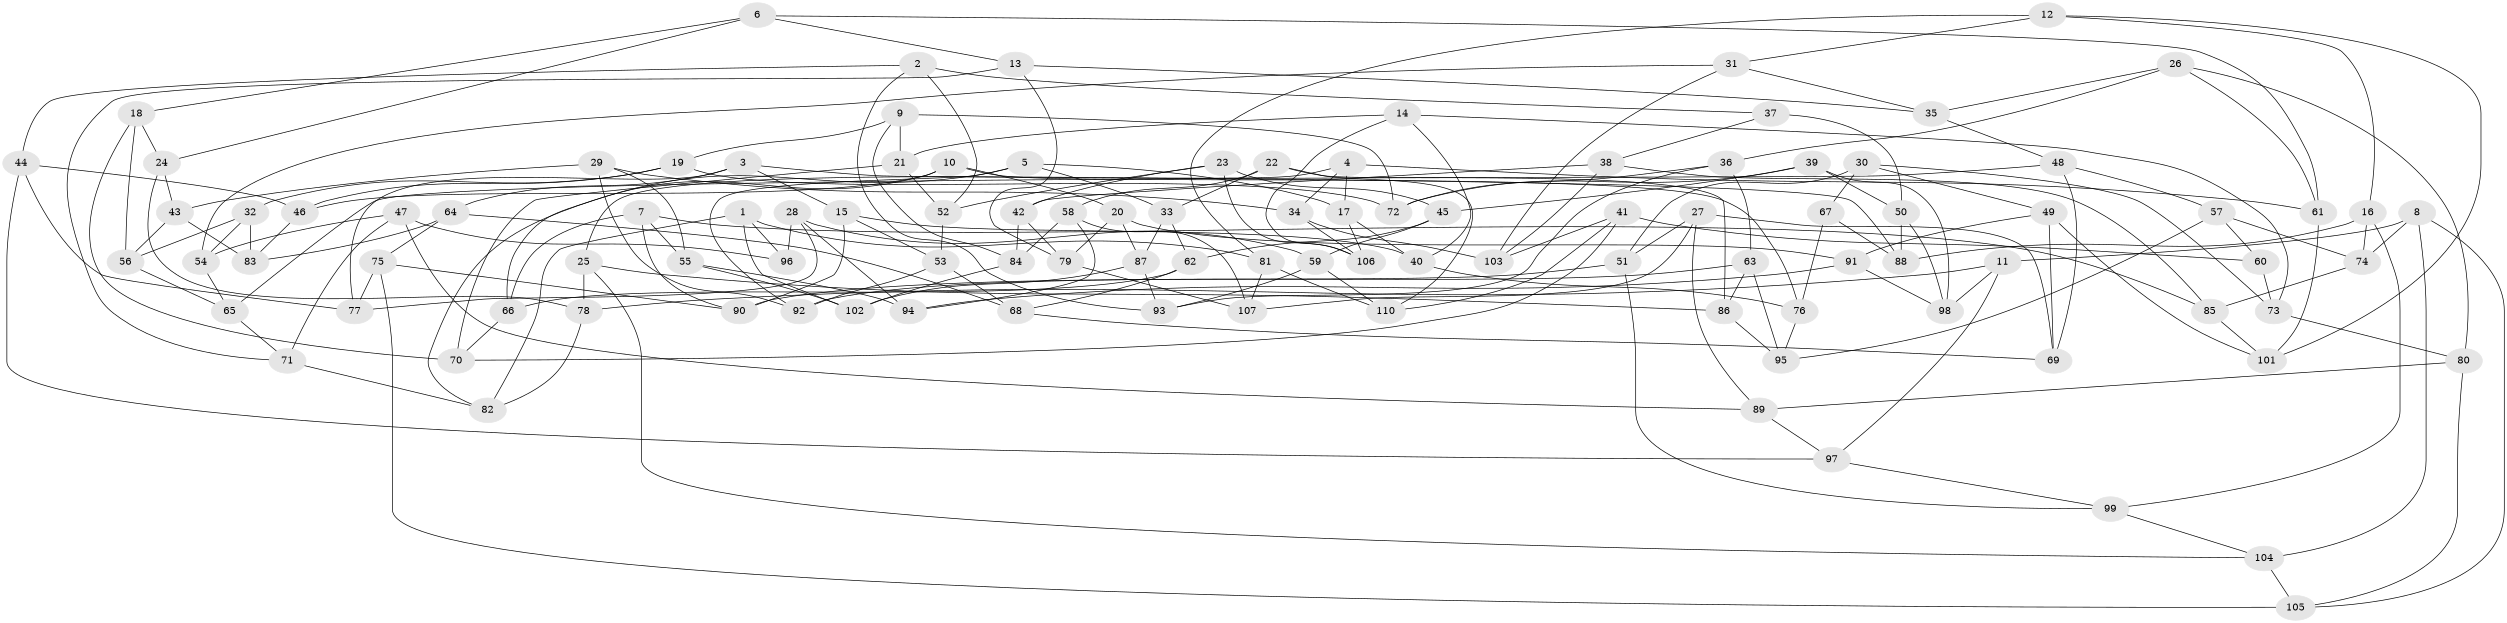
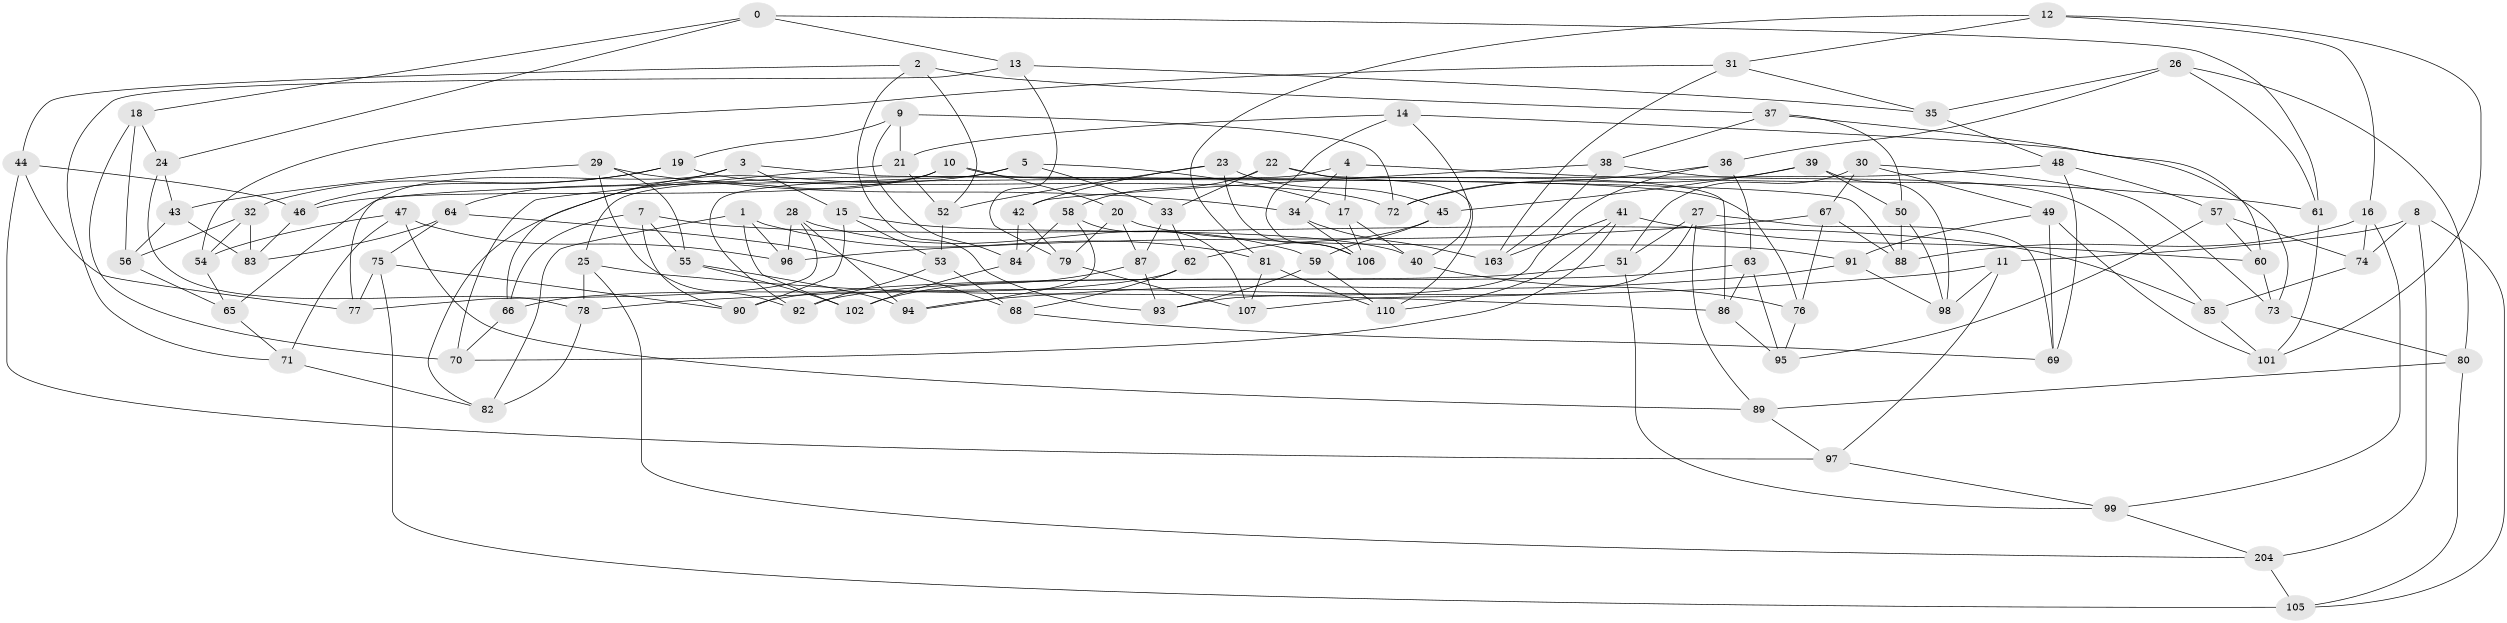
node "6": label "6" -> "0"
edge "37" -- "60": added
edge "67" -- "96": added
node "103": label "103" -> "163"
node "104": label "104" -> "204"
